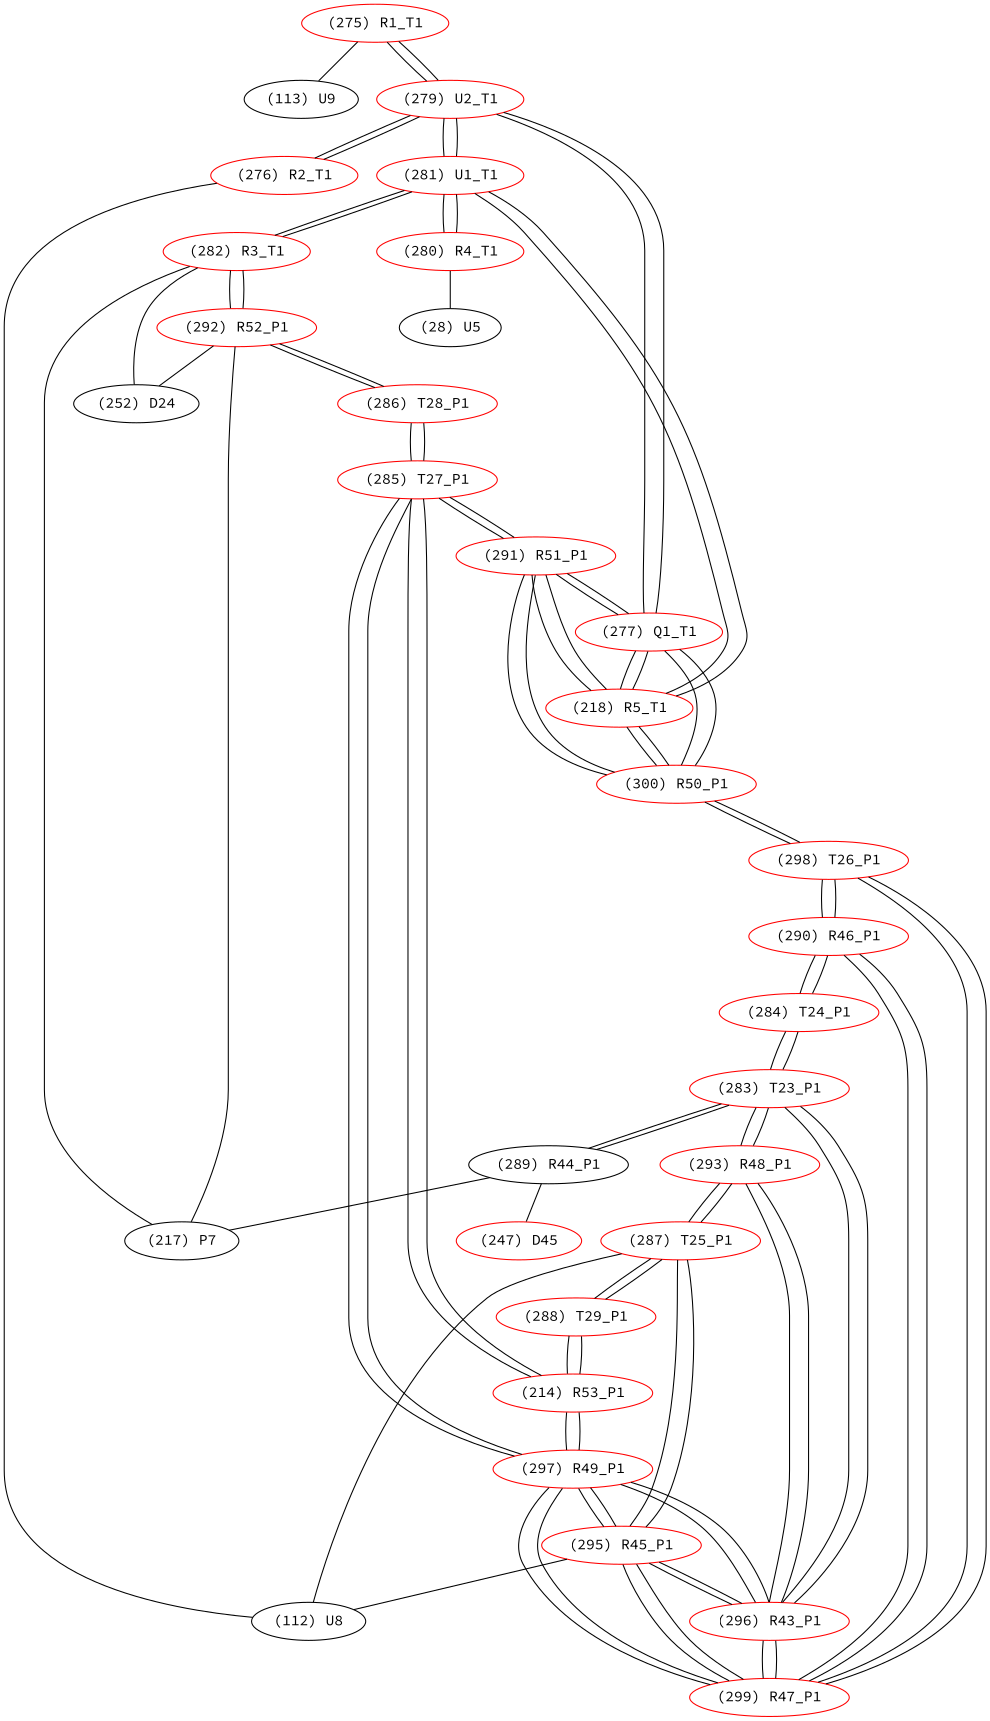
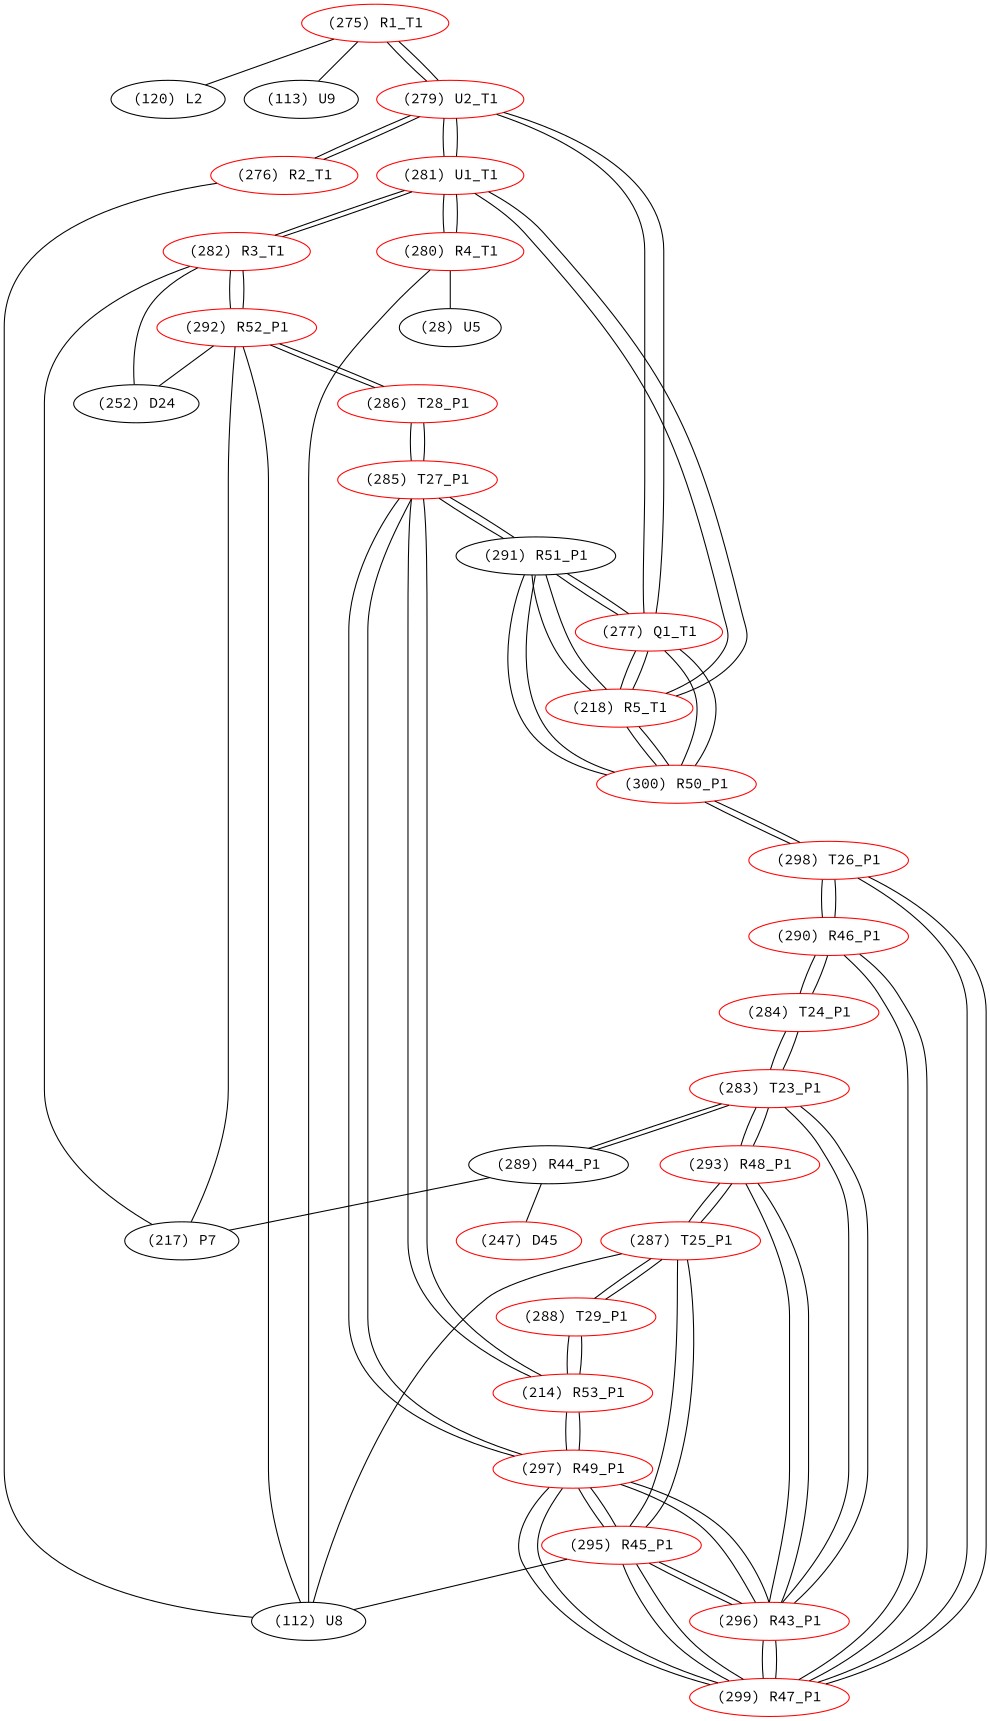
node "(120) L2": added
node "(291) R51_P1": color red -> black
edge "(280) R4_T1" -- "(112) U8": added
edge "(292) R52_P1" -- "(112) U8": added
